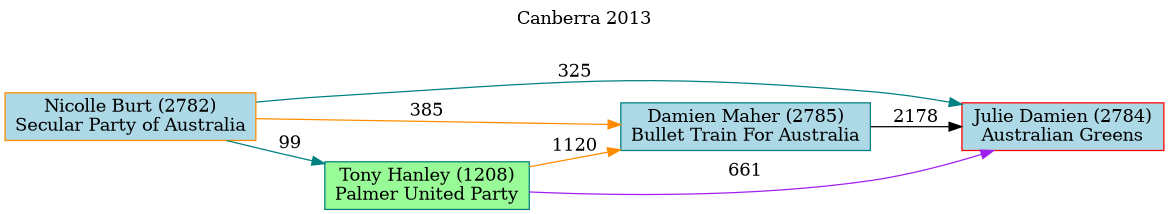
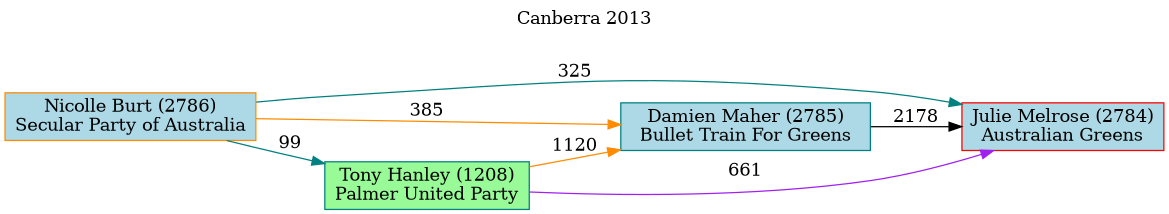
node "Nicolle Burt (2782) Secular Party of Australia": label "Nicolle Burt (2782) Secular Party of Australia" -> "Nicolle Burt (2786) Secular Party of Australia"
node "Damien Maher (2785) Bullet Train For Australia": label "Damien Maher (2785) Bullet Train For Australia" -> "Damien Maher (2785) Bullet Train For Greens"
node "Julie Damien (2784) Australian Greens": label "Julie Damien (2784) Australian Greens" -> "Julie Melrose (2784) Australian Greens"
